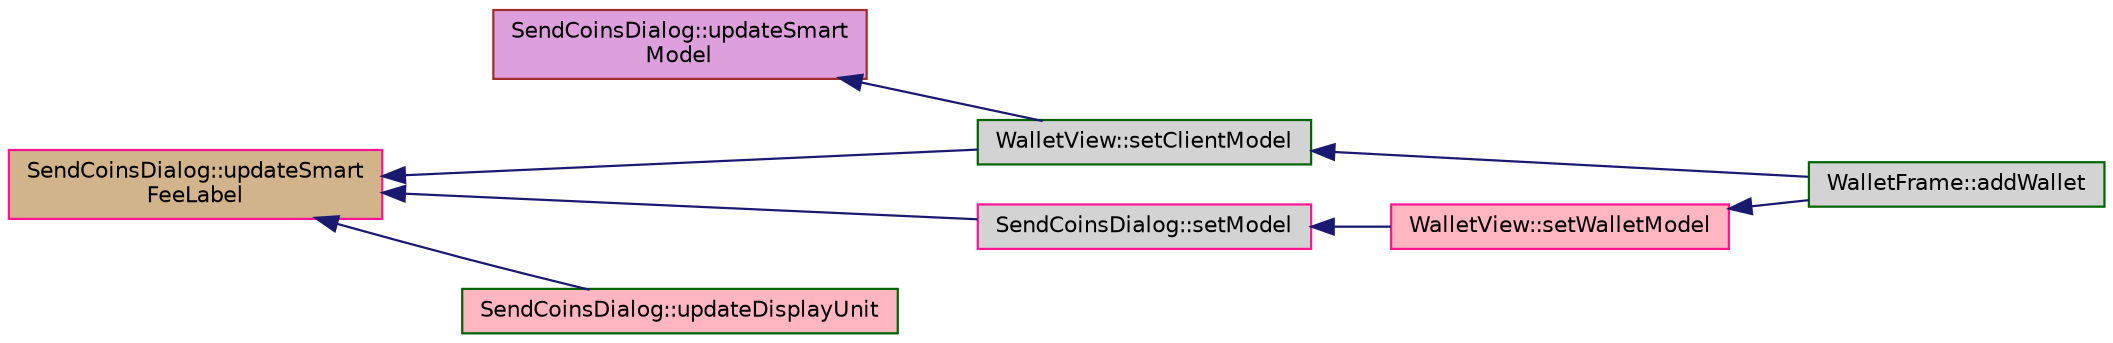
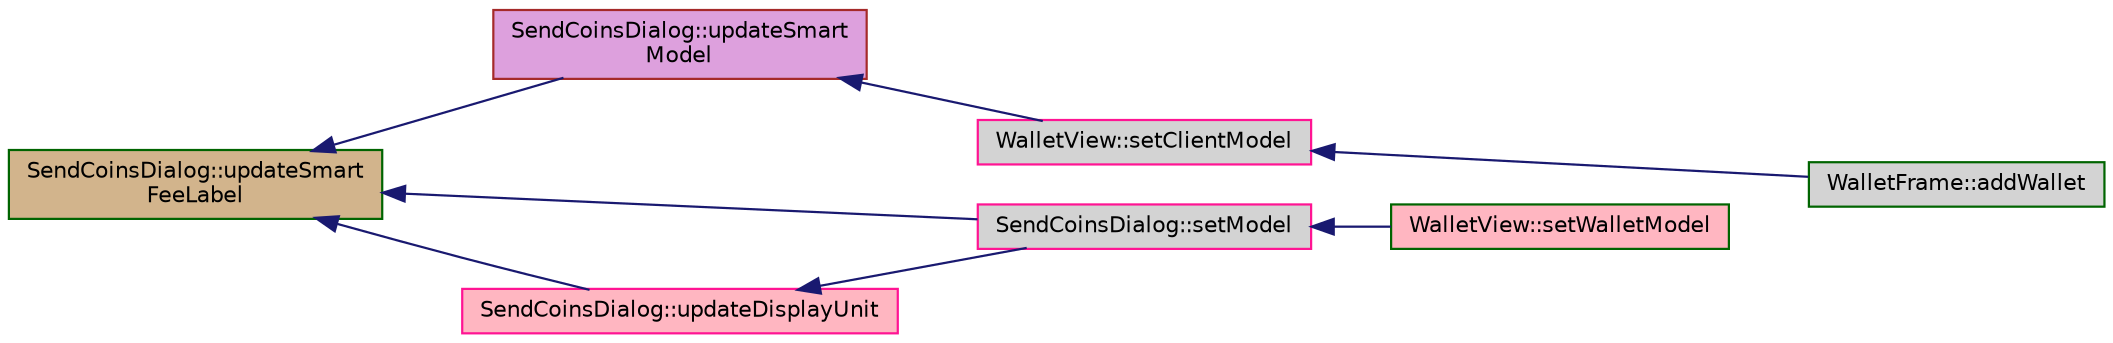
node "WalletView::setClientModel": color darkgreen -> deeppink
edge "WalletView::setClientModel" -> "SendCoinsDialog::updateSmart FeeLabel": now "SendCoinsDialog::updateSmart Model" -> "SendCoinsDialog::updateSmart FeeLabel"
node "SendCoinsDialog::updateSmart FeeLabel": color deeppink -> darkgreen
edge "WalletFrame::addWallet" -> "WalletView::setWalletModel": removed
node "WalletView::setWalletModel": color deeppink -> darkgreen
edge "SendCoinsDialog::setModel" -> "SendCoinsDialog::updateDisplayUnit": added
node "SendCoinsDialog::updateDisplayUnit": color darkgreen -> deeppink
